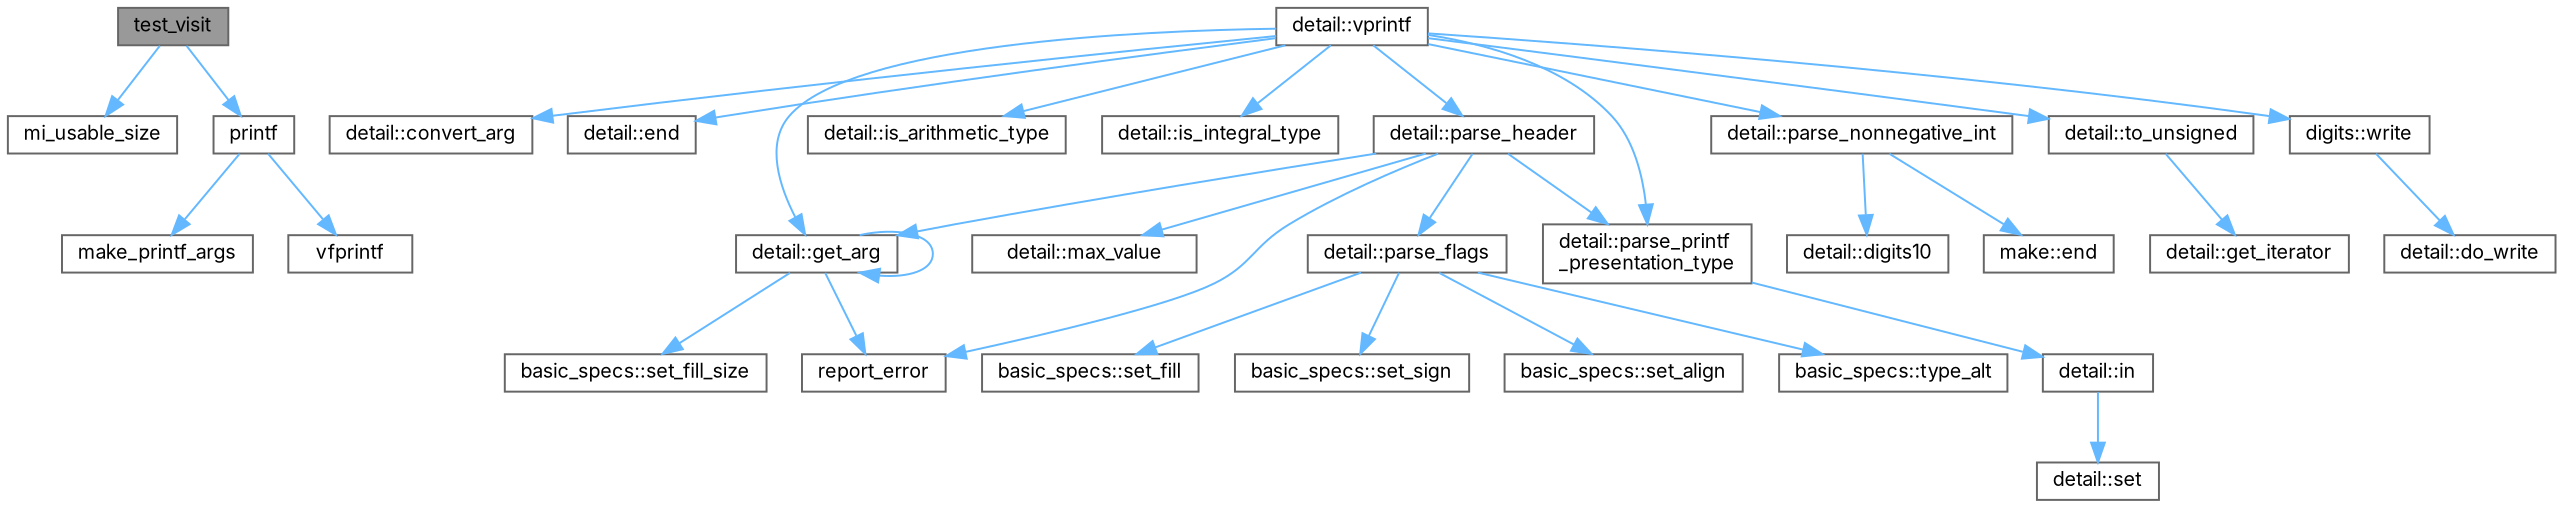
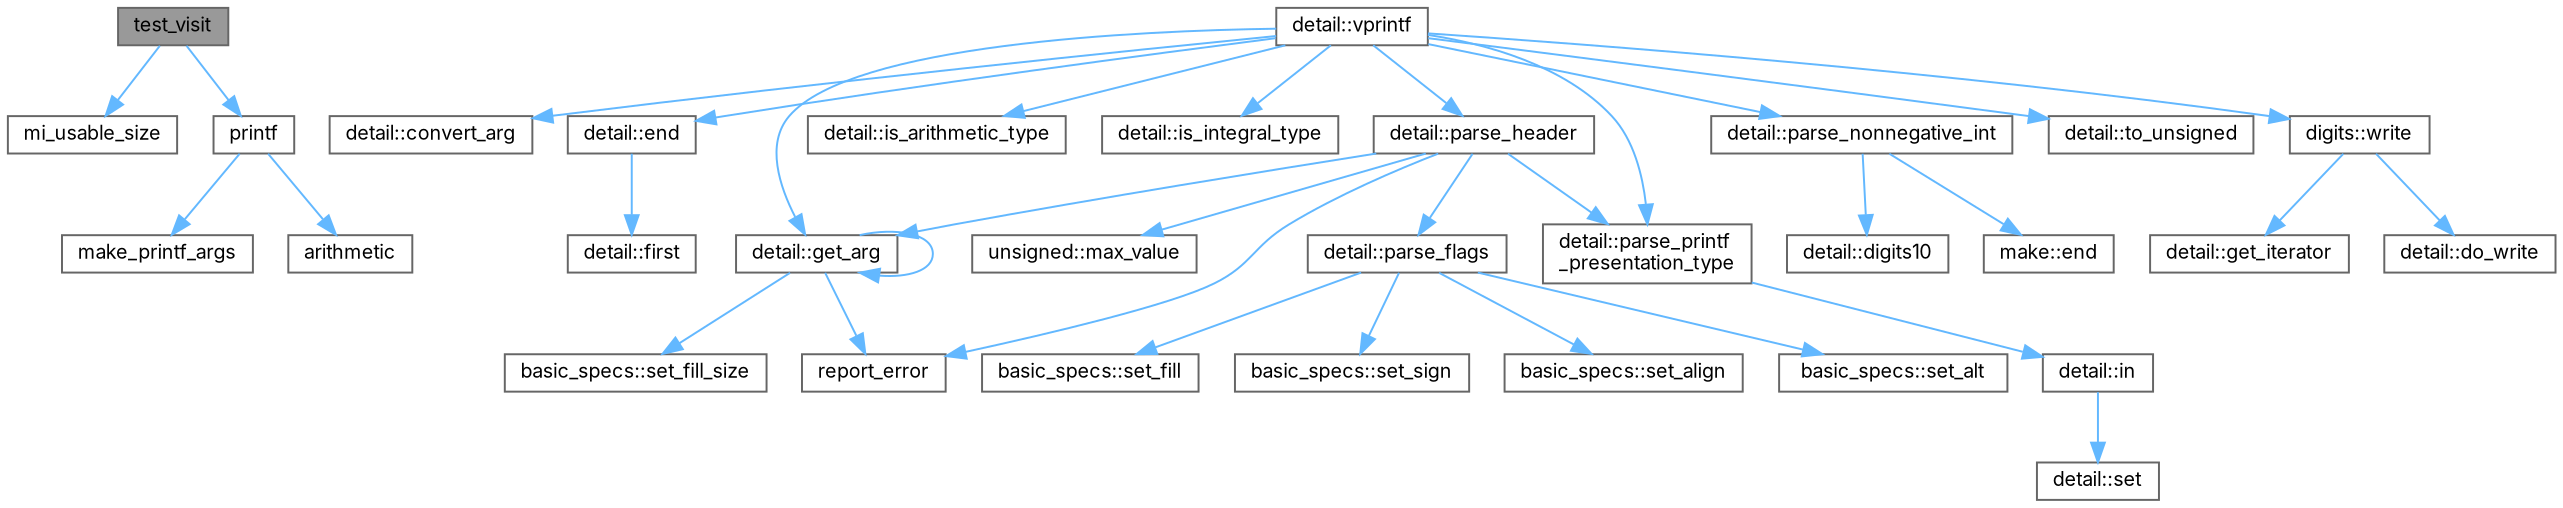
edge "detail::to_unsigned" -> "detail::get_iterator": now "digits::write" -> "detail::get_iterator"
node "vfprintf": label "vfprintf" -> "arithmetic"
node "detail::first": added
node "detail::max_value": label "detail::max_value" -> "unsigned::max_value"
node "basic_specs::type_alt": label "basic_specs::type_alt" -> "basic_specs::set_alt"
